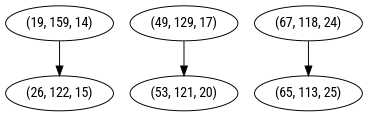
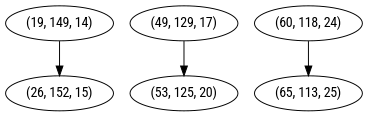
node "(19, 159, 14)": label "(19, 159, 14)" -> "(19, 149, 14)"
node "(67, 118, 24)": label "(67, 118, 24)" -> "(60, 118, 24)"
node "(26, 122, 15)": label "(26, 122, 15)" -> "(26, 152, 15)"
node "(53, 121, 20)": label "(53, 121, 20)" -> "(53, 125, 20)"
